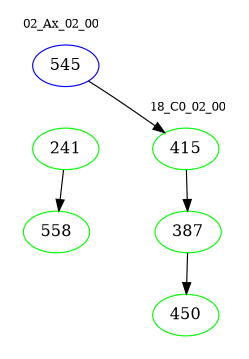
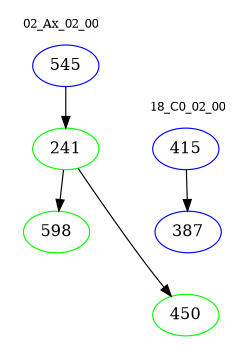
edge "545" -> "415": now "545" -> "241"
node "415": color green -> blue
node "558": label "558" -> "598"
node "387": color green -> blue
edge "387" -> "450": now "241" -> "450"
